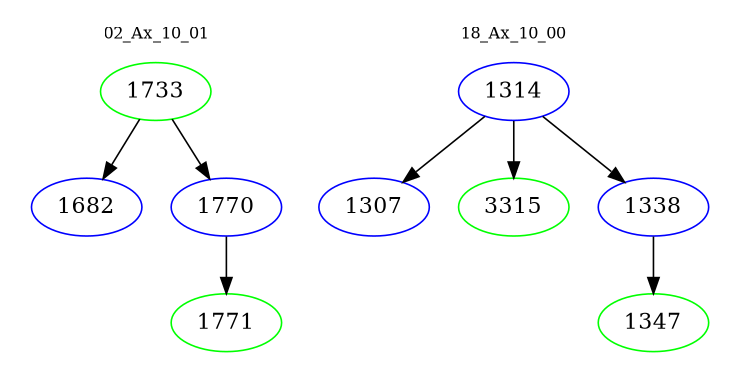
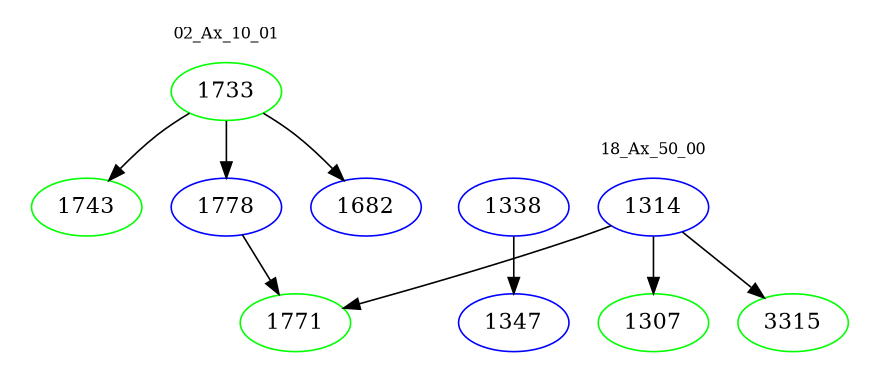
cluster "18_Ax_10_00": label "18_Ax_10_00" -> "18_Ax_50_00"
edge "1314" -> "1338": now "1314" -> "1771"
node "1743": added
node "1770": label "1770" -> "1778"
node "1307": color blue -> green
node "1347": color green -> blue
